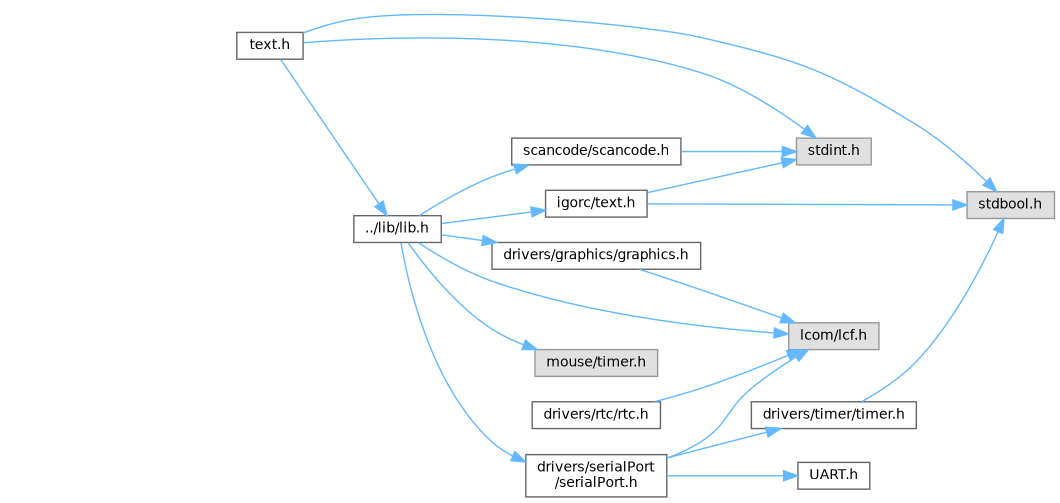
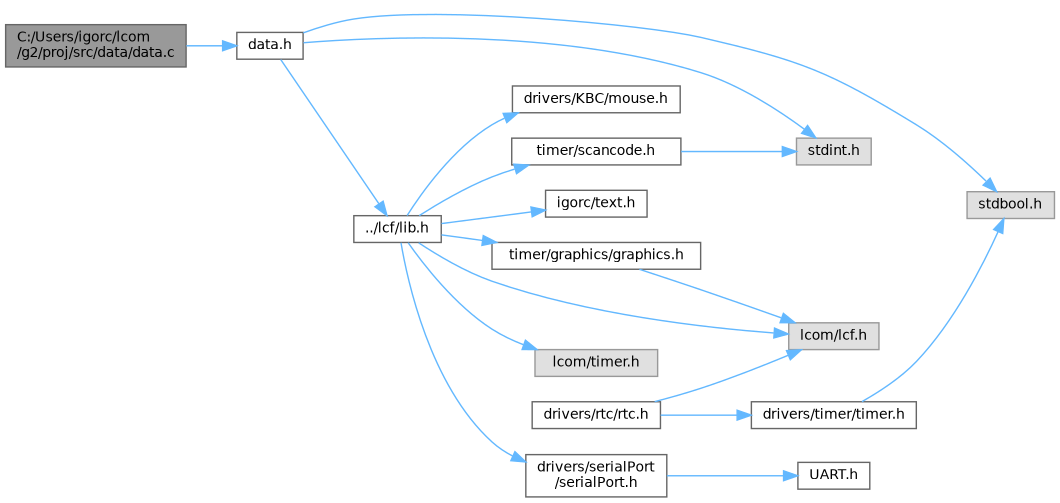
node "C:/Users/igorc/lcom /g2/proj/src/data/data.c": added
node "text.h": label "text.h" -> "data.h"
node "drivers/KBC/mouse.h": added
node "scancode/scancode.h": label "scancode/scancode.h" -> "timer/scancode.h"
edge "igorc/text.h" -> "stdint.h": removed
edge "igorc/text.h" -> "stdbool.h": removed
node "../lib/lib.h": label "../lib/lib.h" -> "../lcf/lib.h"
node "drivers/graphics/graphics.h": label "drivers/graphics/graphics.h" -> "timer/graphics/graphics.h"
node "mouse/timer.h": label "mouse/timer.h" -> "lcom/timer.h"
edge "drivers/serialPort /serialPort.h" -> "lcom/lcf.h": removed
edge "drivers/serialPort /serialPort.h" -> "drivers/timer/timer.h": now "drivers/rtc/rtc.h" -> "drivers/timer/timer.h"
